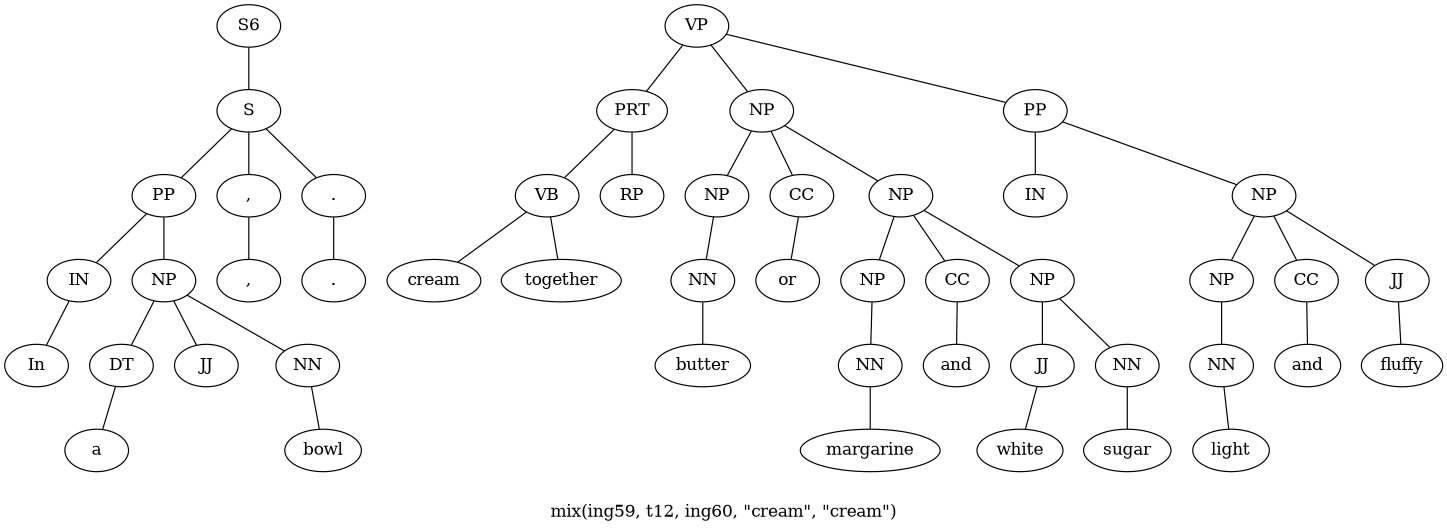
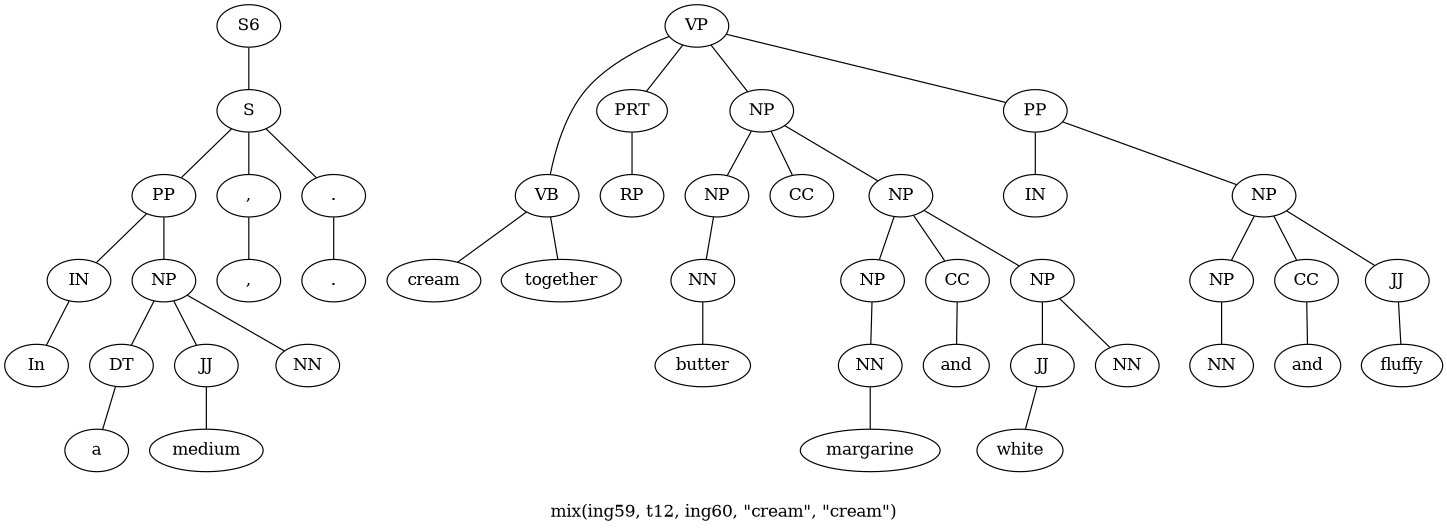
edge "PRT" -- "VB": now "VP" -- "VB"
node "or": removed
node "medium": added
node "bowl": removed
node "sugar": removed
node "light": removed
